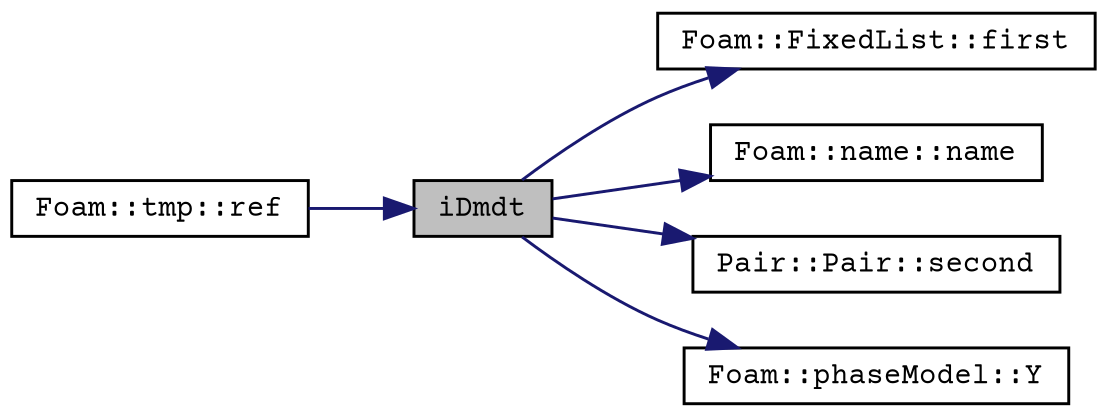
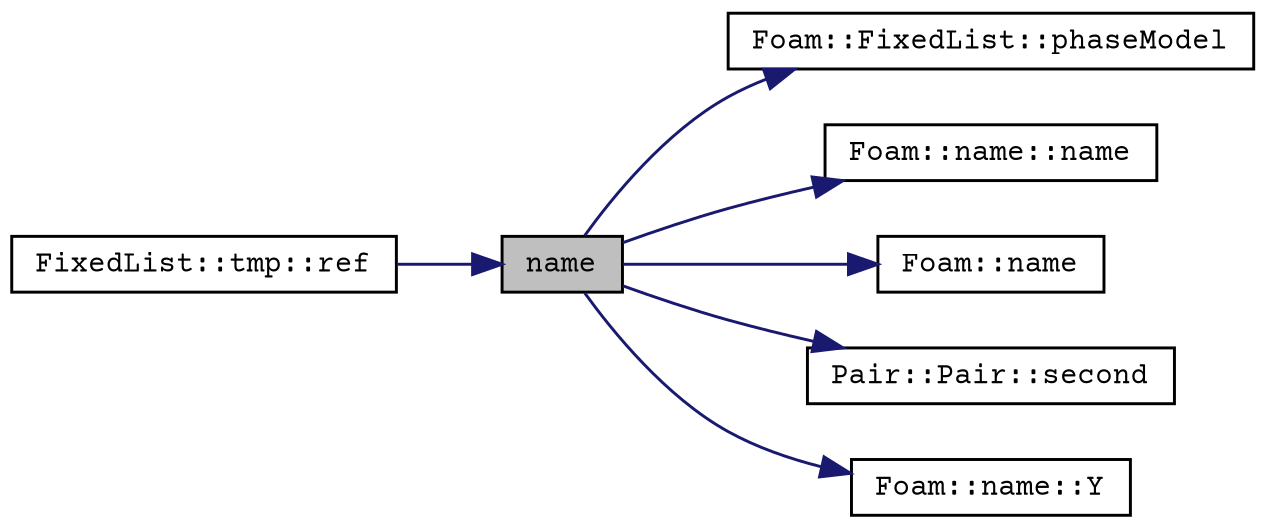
node "Foam::FixedList::first": label "Foam::FixedList::first" -> "Foam::FixedList::phaseModel"
node "Foam::tmp::ref": label "Foam::tmp::ref" -> "FixedList::tmp::ref"
node "iDmdt": label "iDmdt" -> "name"
node "Foam::name": added
node "Foam::phaseModel::Y": label "Foam::phaseModel::Y" -> "Foam::name::Y"
